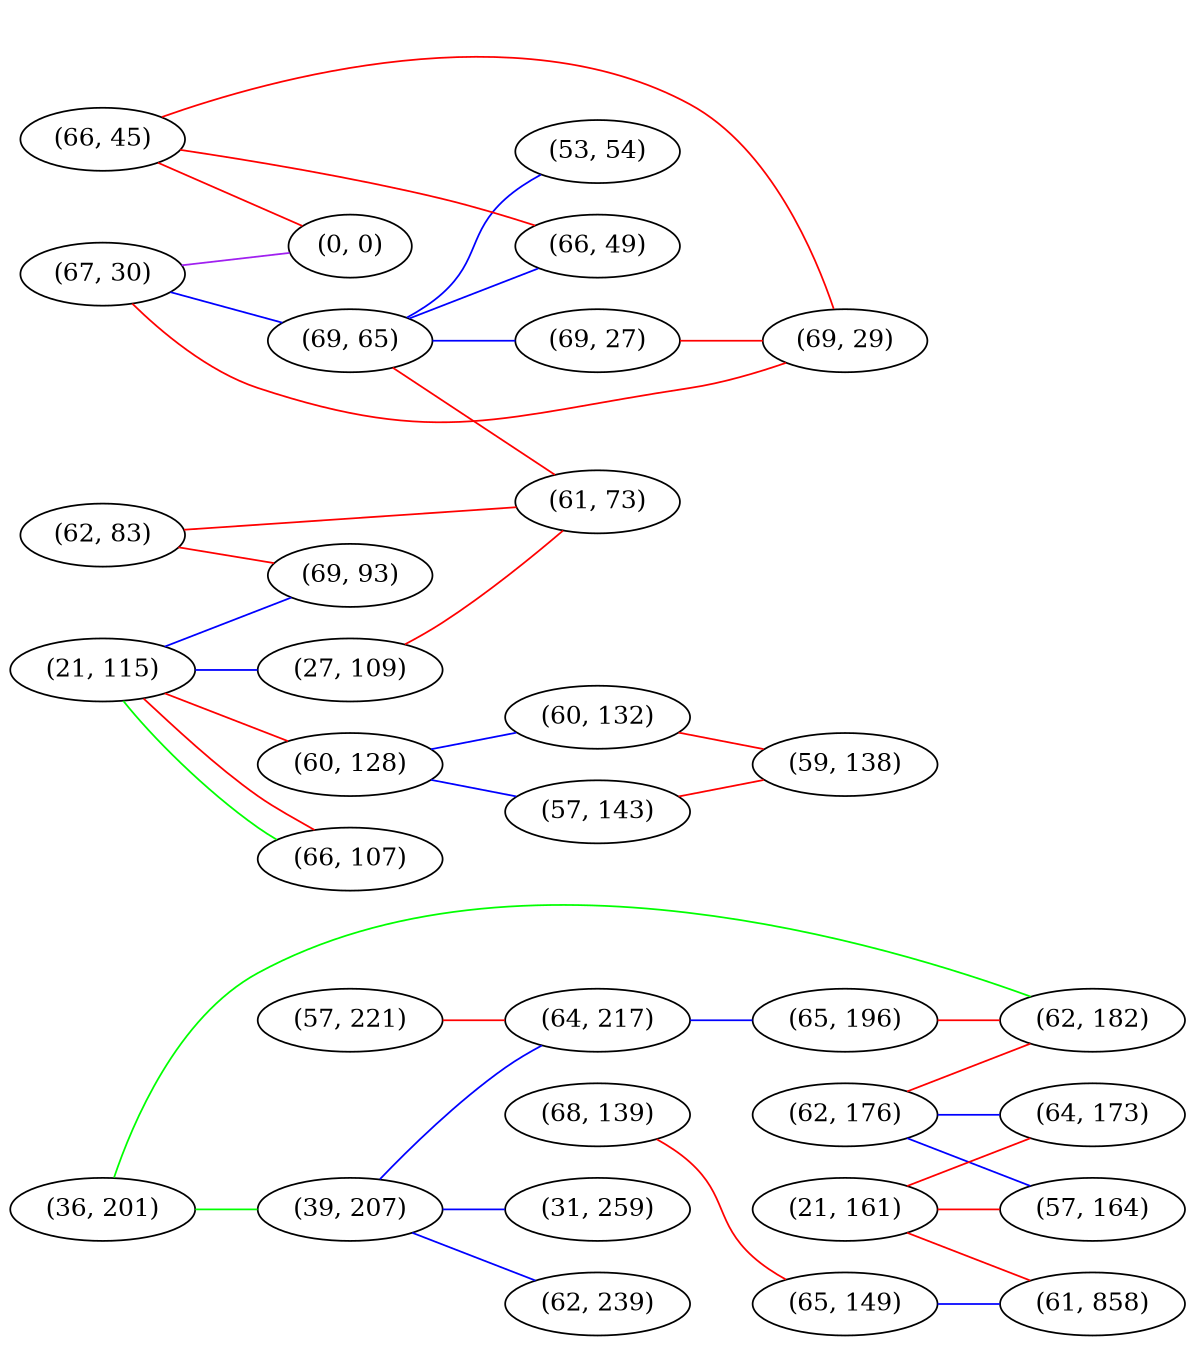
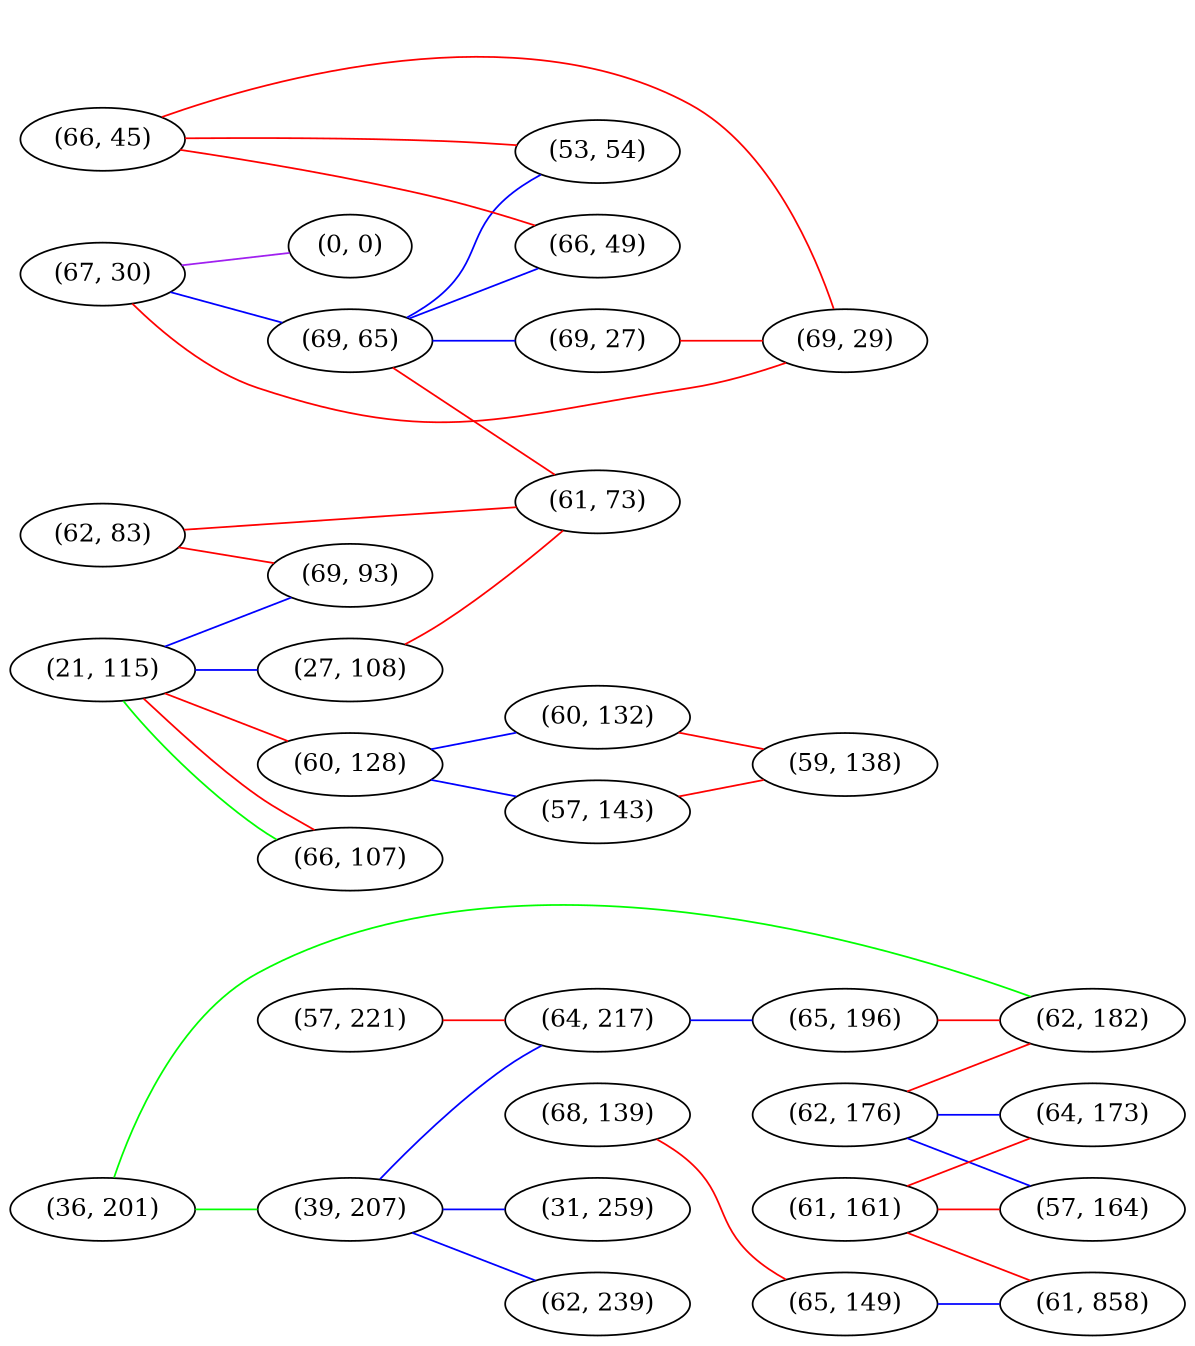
edge "(66, 45)" -- "(0, 0)": now "(66, 45)" -- "(53, 54)"
node "(27, 109)": label "(27, 109)" -> "(27, 108)"
node "(21, 161)": label "(21, 161)" -> "(61, 161)"
